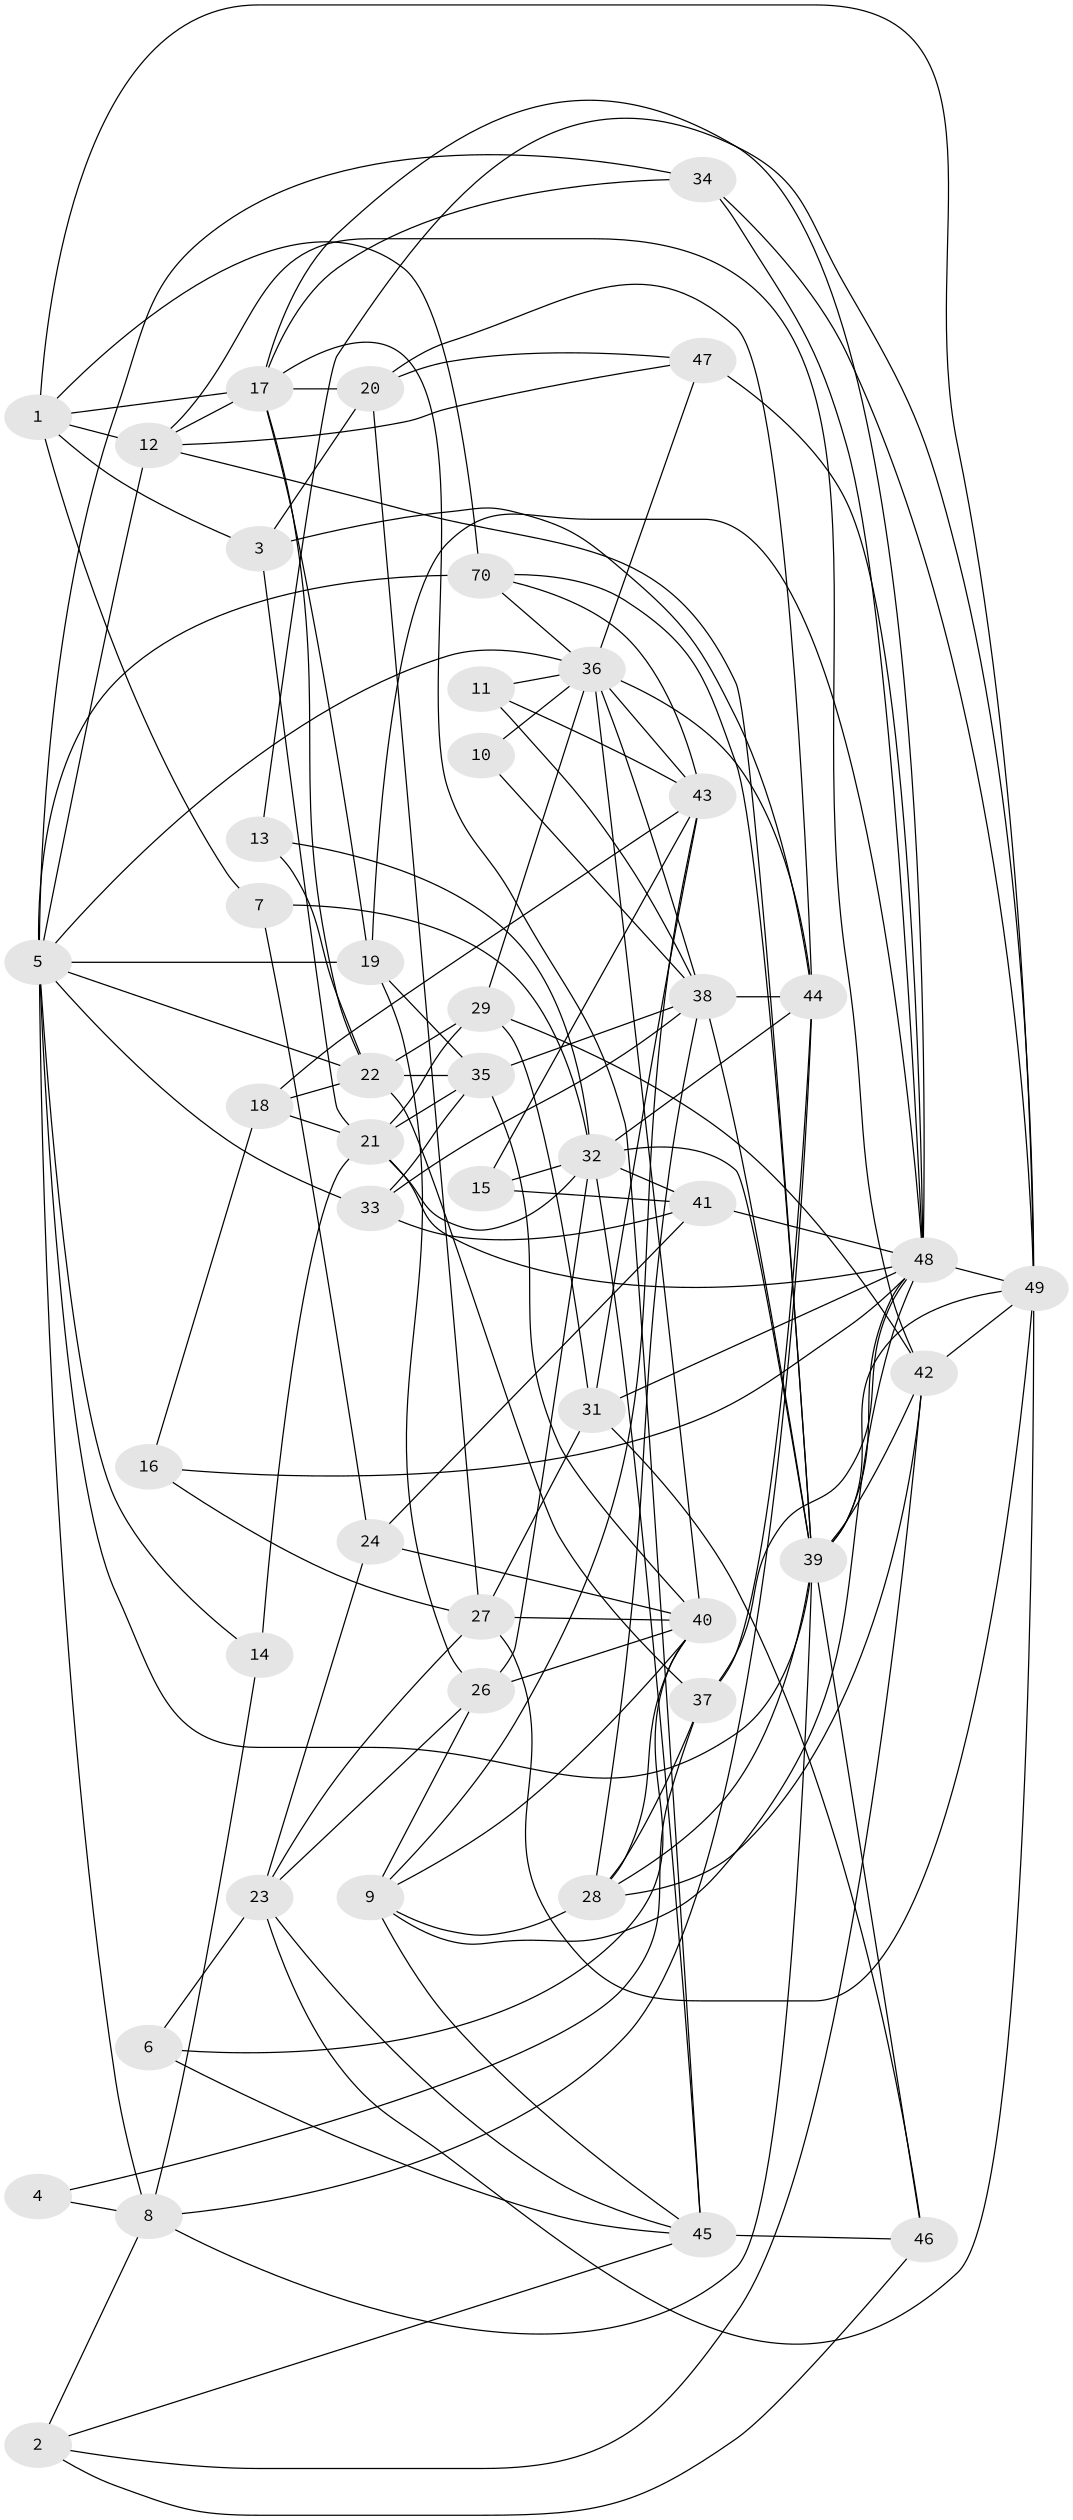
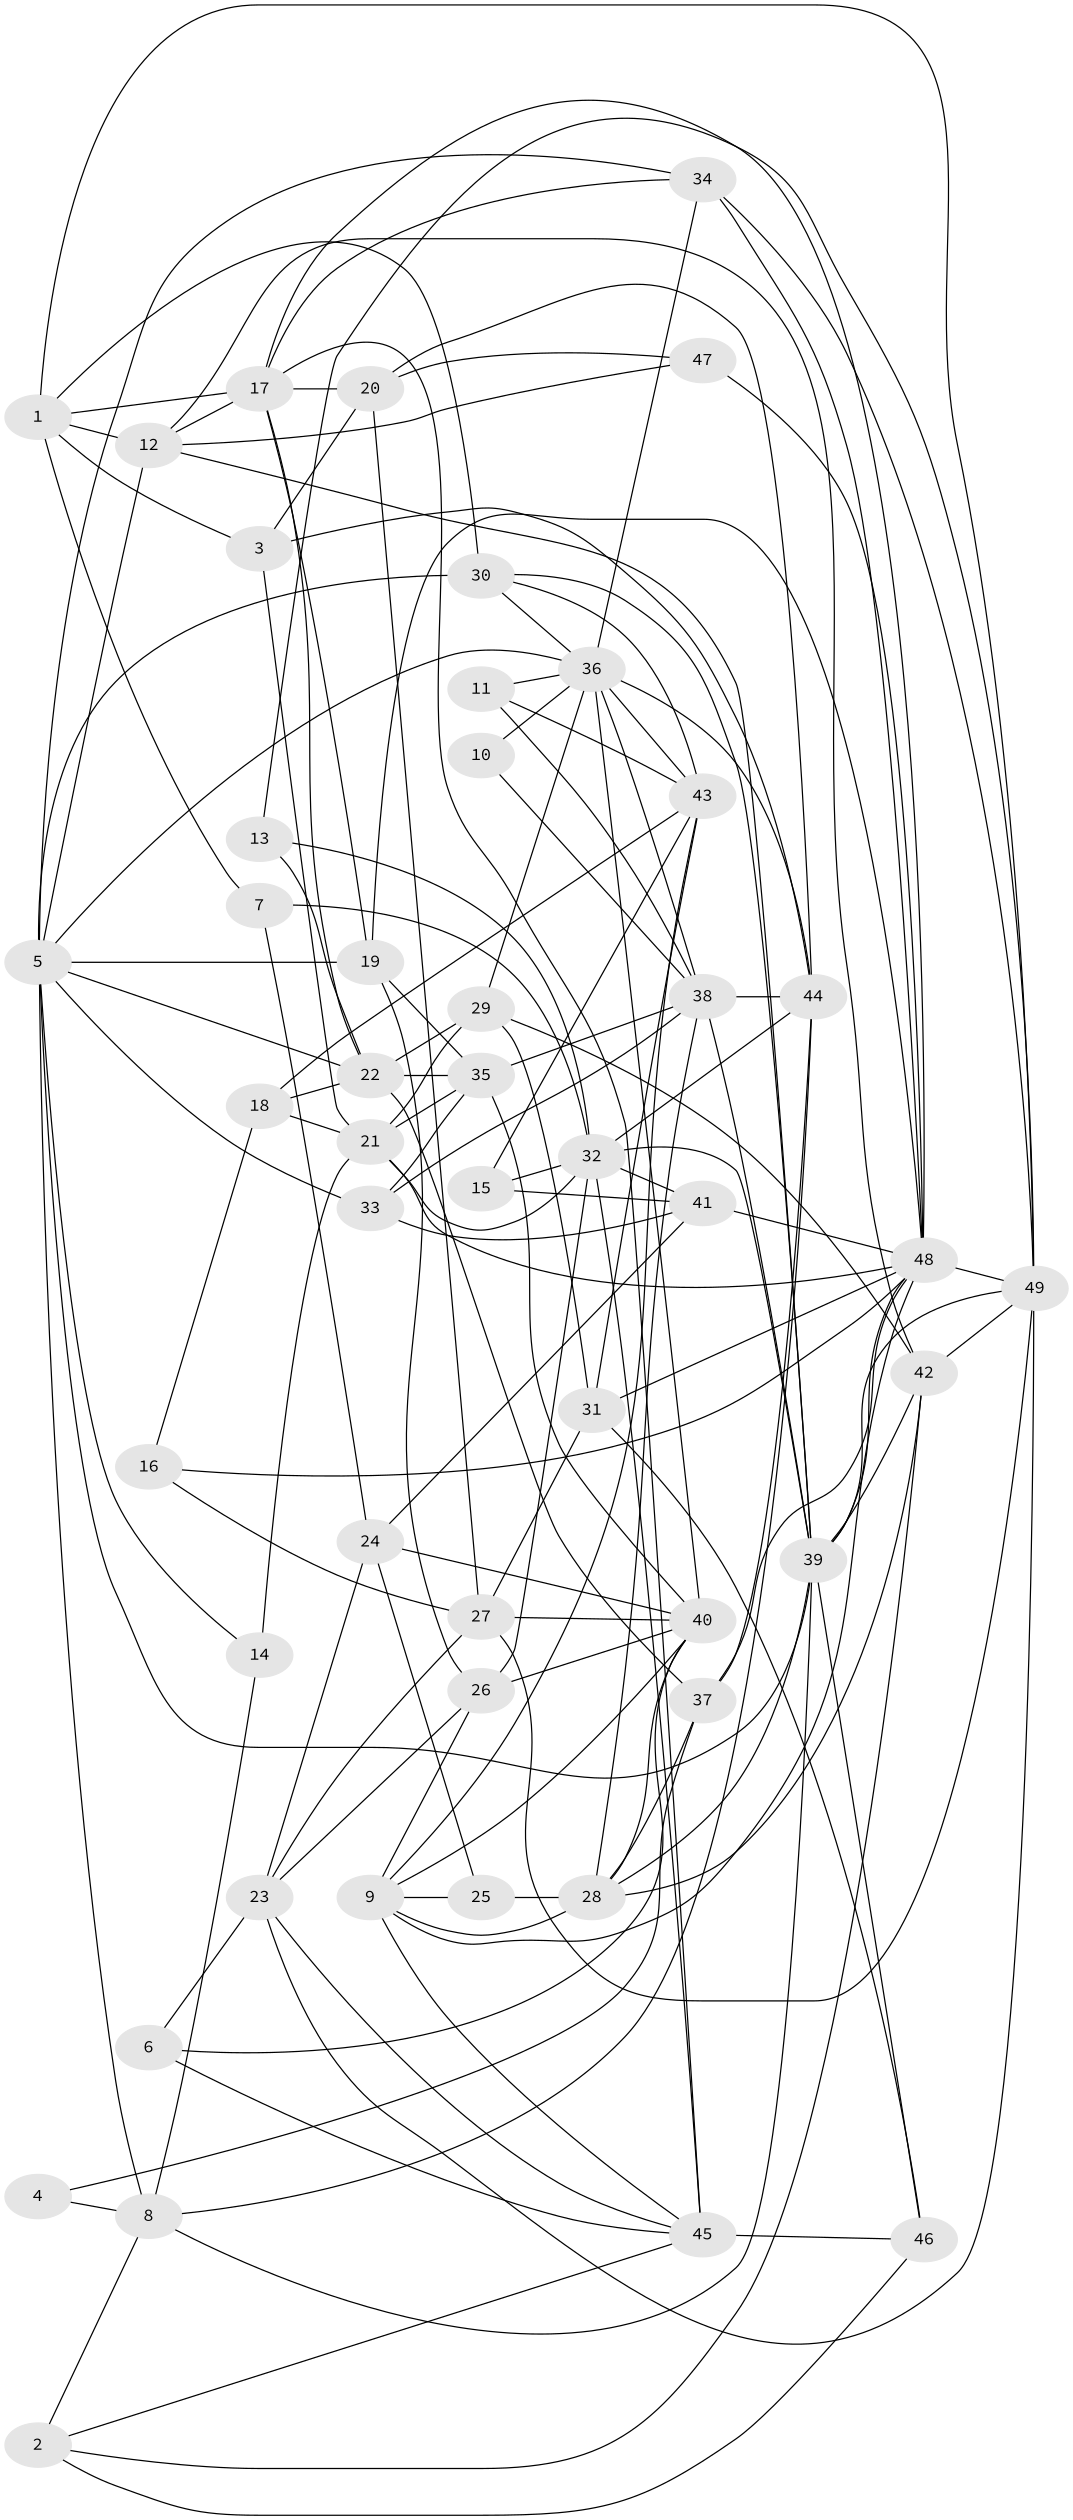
edge "47" -- "36": now "34" -- "36"
node "70": label "70" -> "30"
node "25": added
